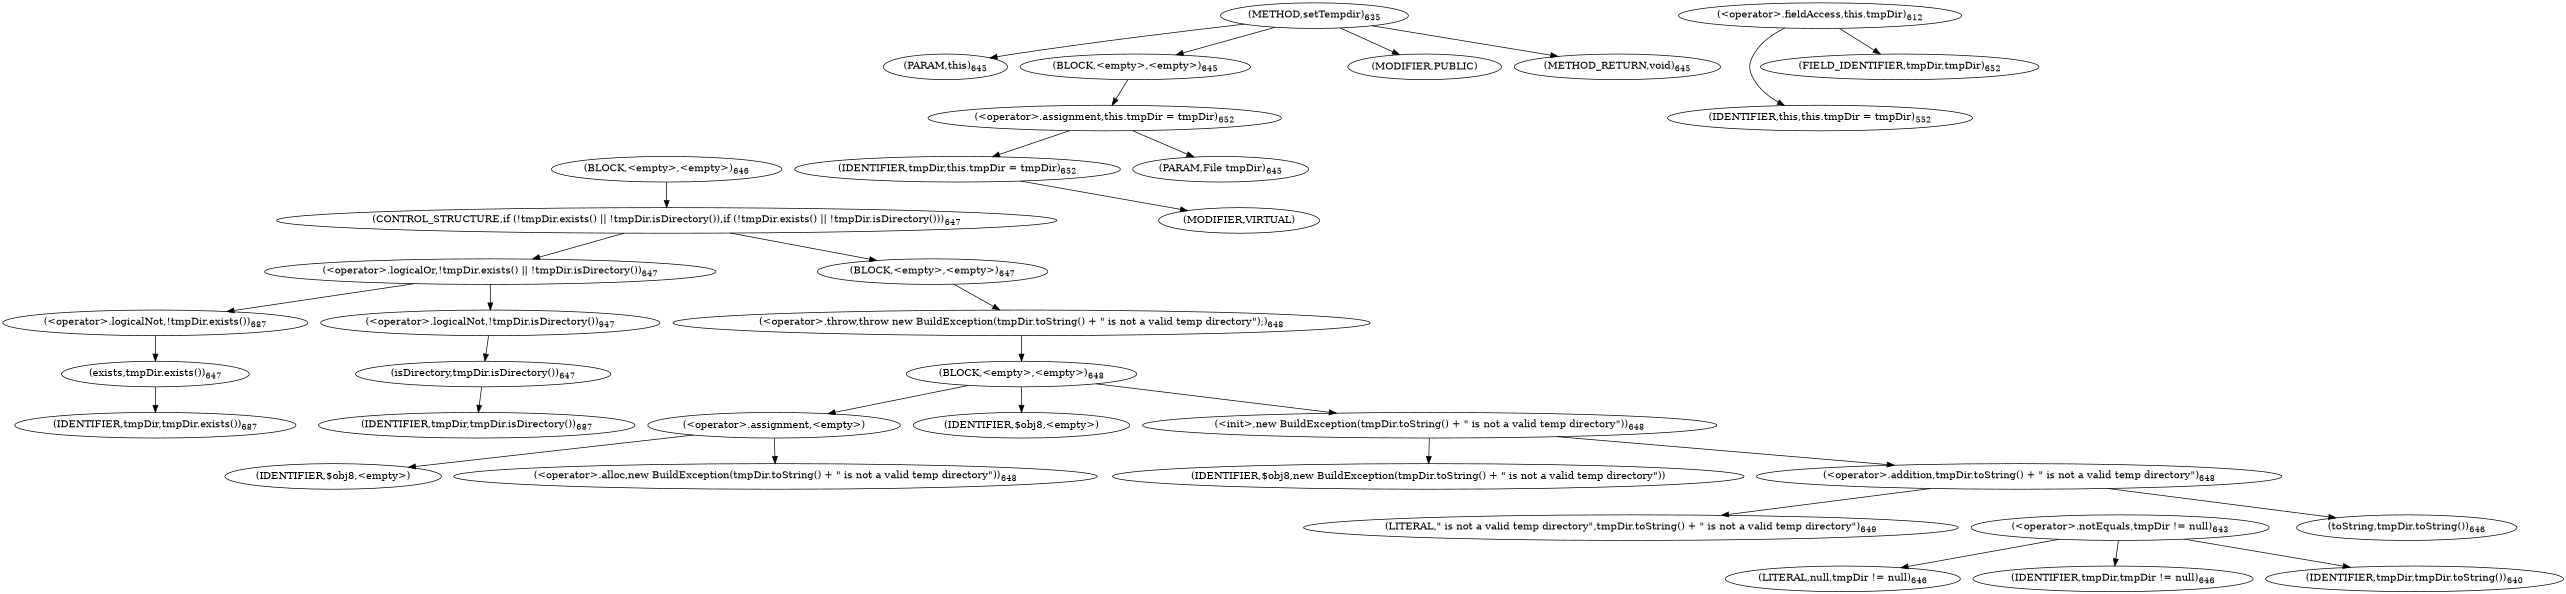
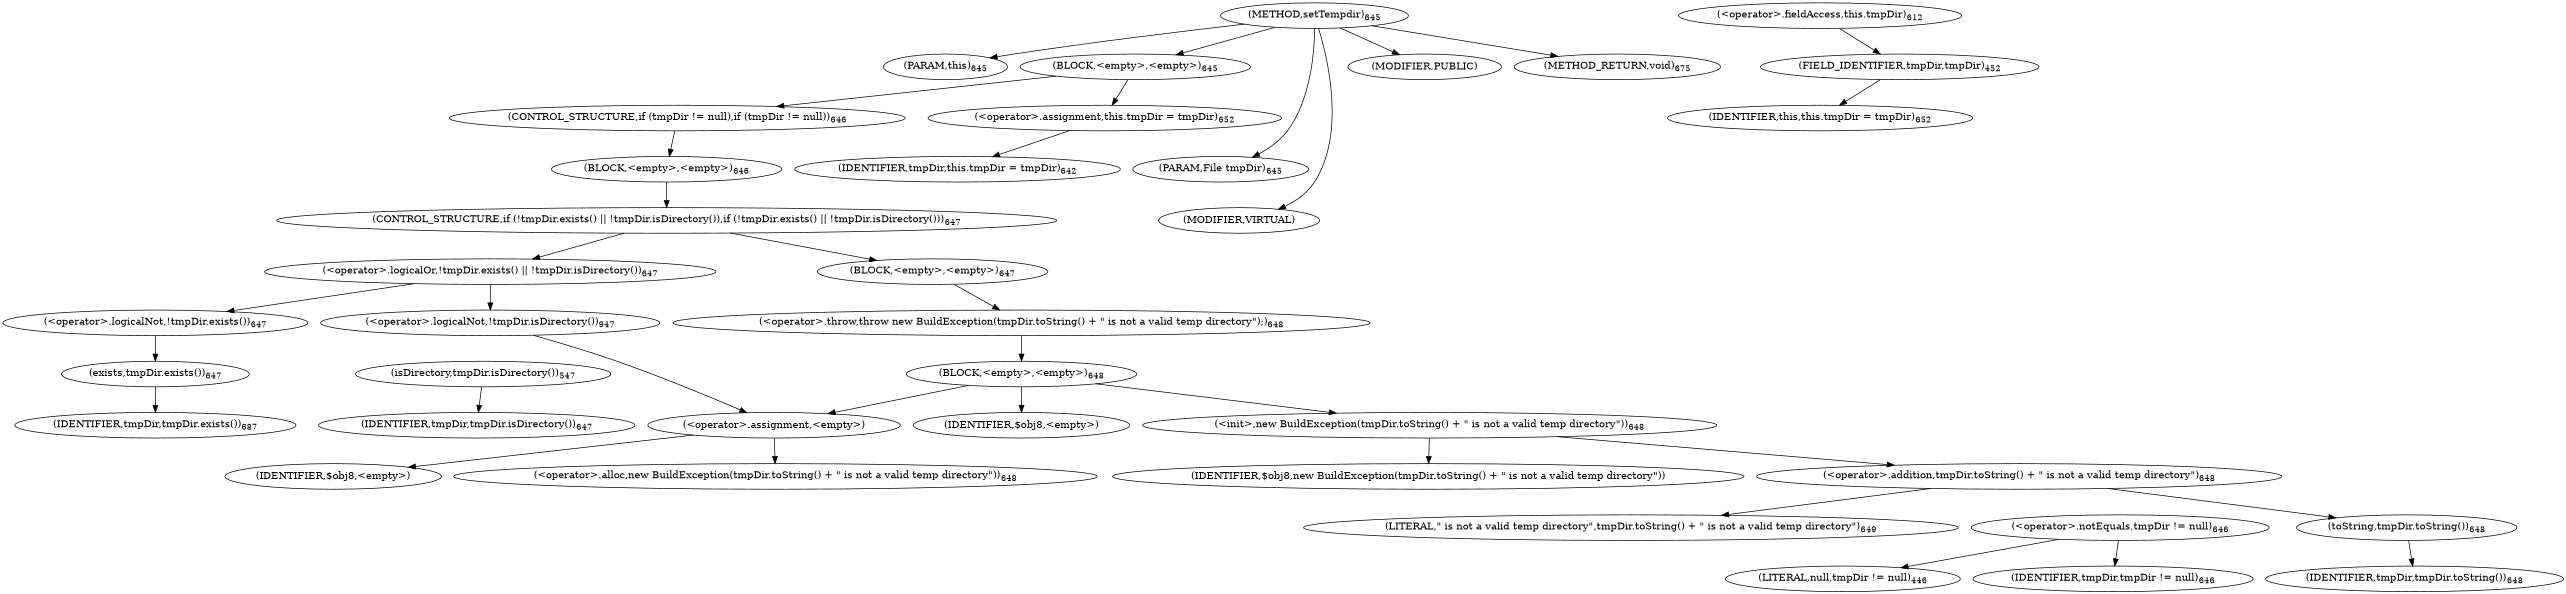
node "(METHOD,setTempdir)": text "635" -> "645"
edge "(<operator>.fieldAccess,this.tmpDir)" -> "(IDENTIFIER,this,this.tmpDir = tmpDir)": now "(FIELD_IDENTIFIER,tmpDir,tmpDir)" -> "(IDENTIFIER,this,this.tmpDir = tmpDir)"
node "(METHOD_RETURN,void)": text "645" -> "675"
node "(FIELD_IDENTIFIER,tmpDir,tmpDir)": text "652" -> "452"
node "(IDENTIFIER,this,this.tmpDir = tmpDir)": text "552" -> "652"
node "(CONTROL_STRUCTURE,if (tmpDir != null),if (tmpDir != null))": added
edge "(<operator>.assignment,this.tmpDir = tmpDir)" -> "(PARAM,File tmpDir)": now "(METHOD,setTempdir)" -> "(PARAM,File tmpDir)"
node "(IDENTIFIER,tmpDir,this.tmpDir = tmpDir)": text "652" -> "642"
edge "(IDENTIFIER,tmpDir,this.tmpDir = tmpDir)" -> "(MODIFIER,VIRTUAL)": now "(METHOD,setTempdir)" -> "(MODIFIER,VIRTUAL)"
node "(<operator>.logicalNot,!tmpDir.exists())": text "687" -> "647"
edge "(<operator>.logicalNot,!tmpDir.isDirectory())" -> "(isDirectory,tmpDir.isDirectory())": now "(<operator>.logicalNot,!tmpDir.isDirectory())" -> "(<operator>.assignment,<empty>)"
node "(isDirectory,tmpDir.isDirectory())": text "647" -> "547"
node "(IDENTIFIER,tmpDir,tmpDir.isDirectory())": text "687" -> "647"
node "(<operator>.notEquals,tmpDir != null)": text "643" -> "646"
node "(toString,tmpDir.toString())": text "646" -> "648"
edge "(<operator>.notEquals,tmpDir != null)" -> "(IDENTIFIER,tmpDir,tmpDir.toString())": now "(toString,tmpDir.toString())" -> "(IDENTIFIER,tmpDir,tmpDir.toString())"
node "(LITERAL,null,tmpDir != null)": text "646" -> "446"
node "(IDENTIFIER,tmpDir,tmpDir.toString())": text "640" -> "648"
